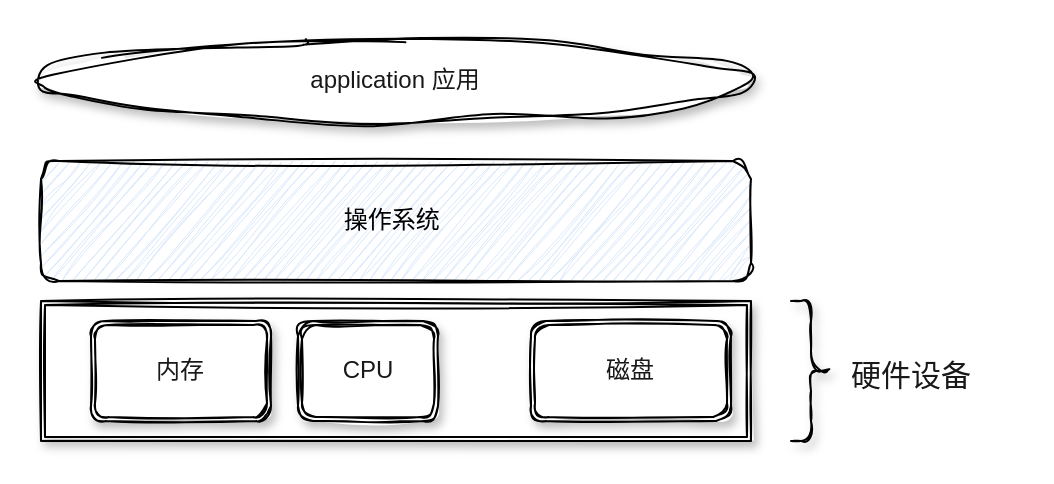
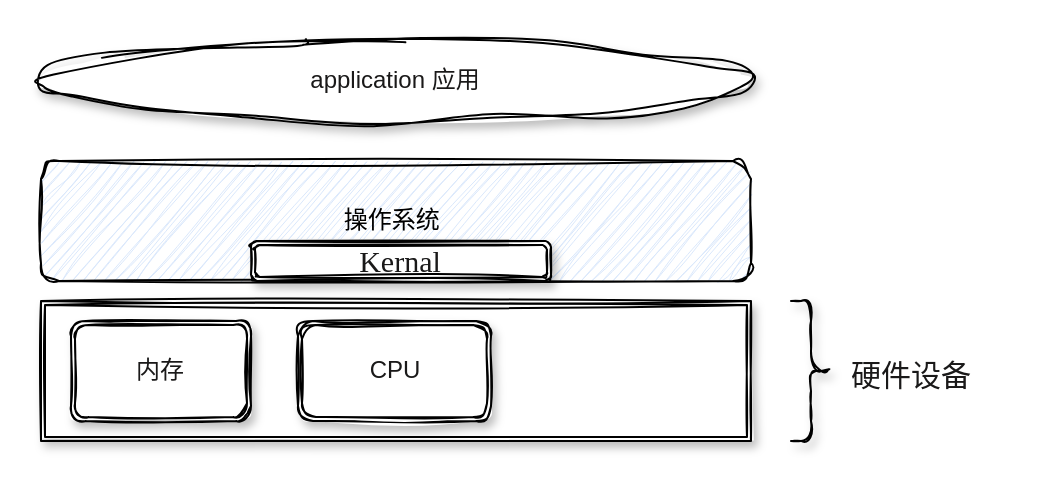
node "Kernal": added
node "内存": moved (181, 371) -> (161, 371)
node "CPU": size 140x100 -> 193x100
node "磁盘": removed
